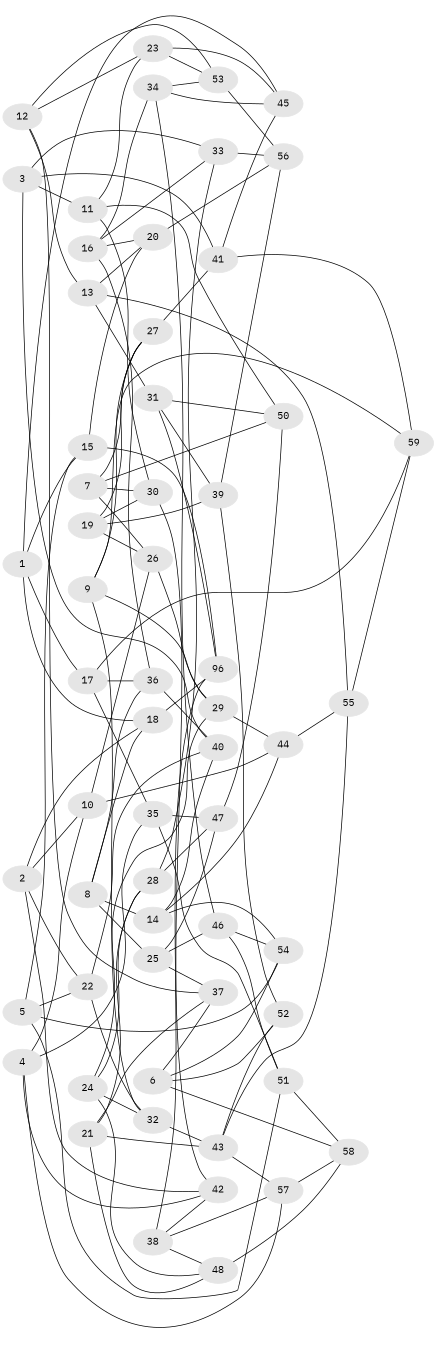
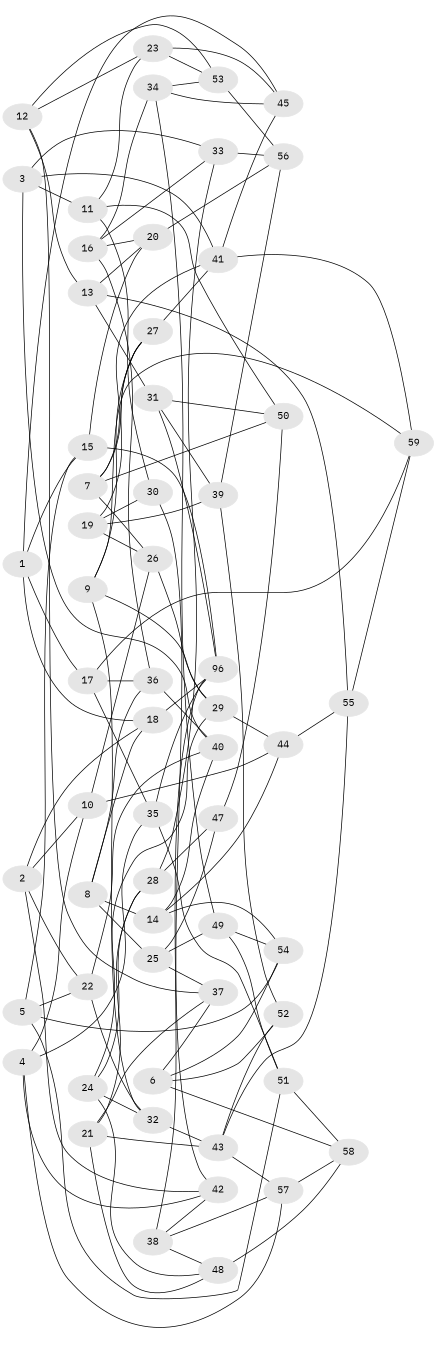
edge "7" -- "30": now "7" -- "41"
edge "35" -- "47": now "35" -- "96"
node "46": label "46" -> "49"
